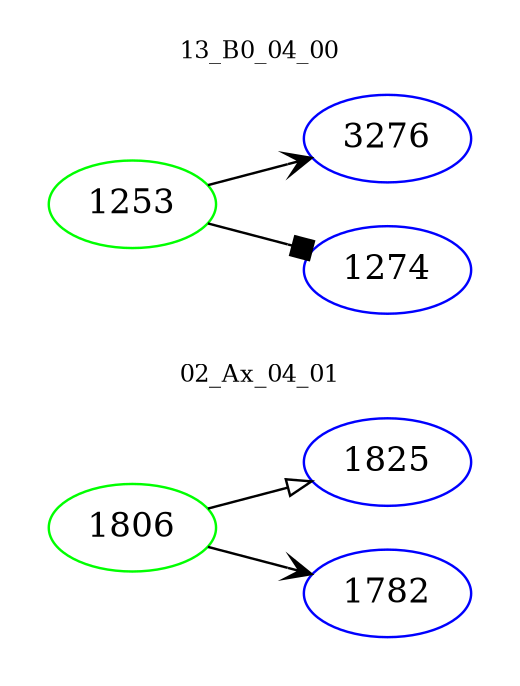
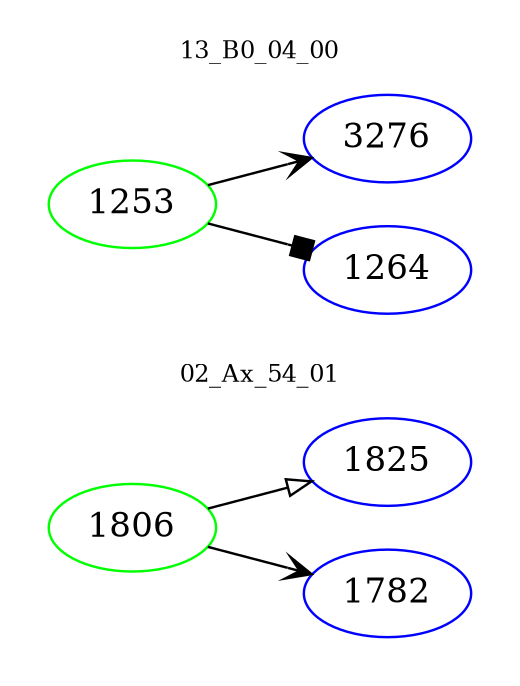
node "1274": label "1274" -> "1264"
cluster "02_Ax_04_01": label "02_Ax_04_01" -> "02_Ax_54_01"
